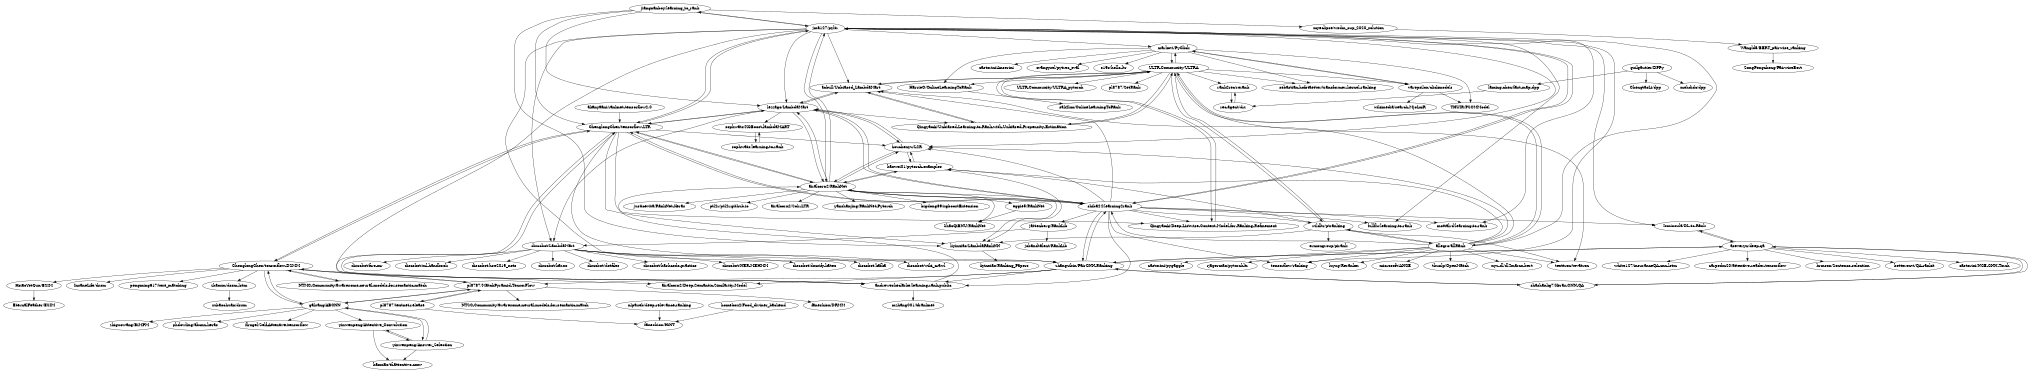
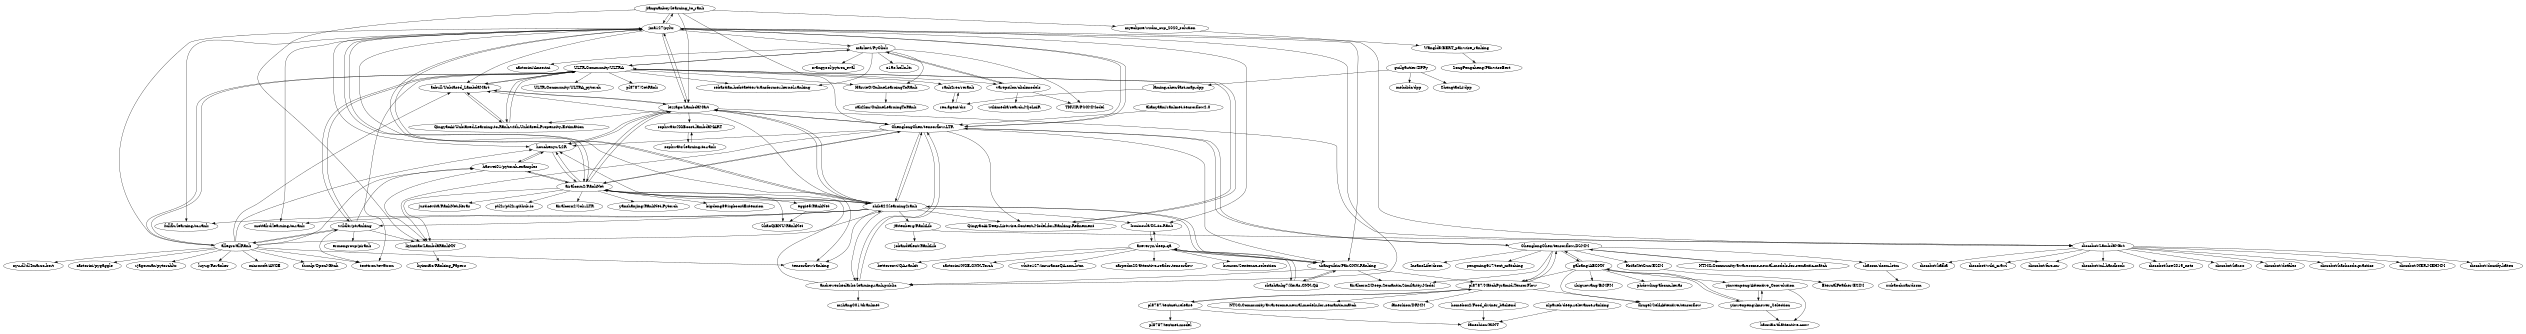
edge "lezzago/LambdaMart" -> "jma127/pyltr": added
edge "pl8787/MatchPyramid-TensorFlow" -> "galsang/ABCNN": now "pl8787/MatchPyramid-TensorFlow" -> "flrngel/Self-Attentive-tensorflow"
node "pl8787/textnet-model": added
